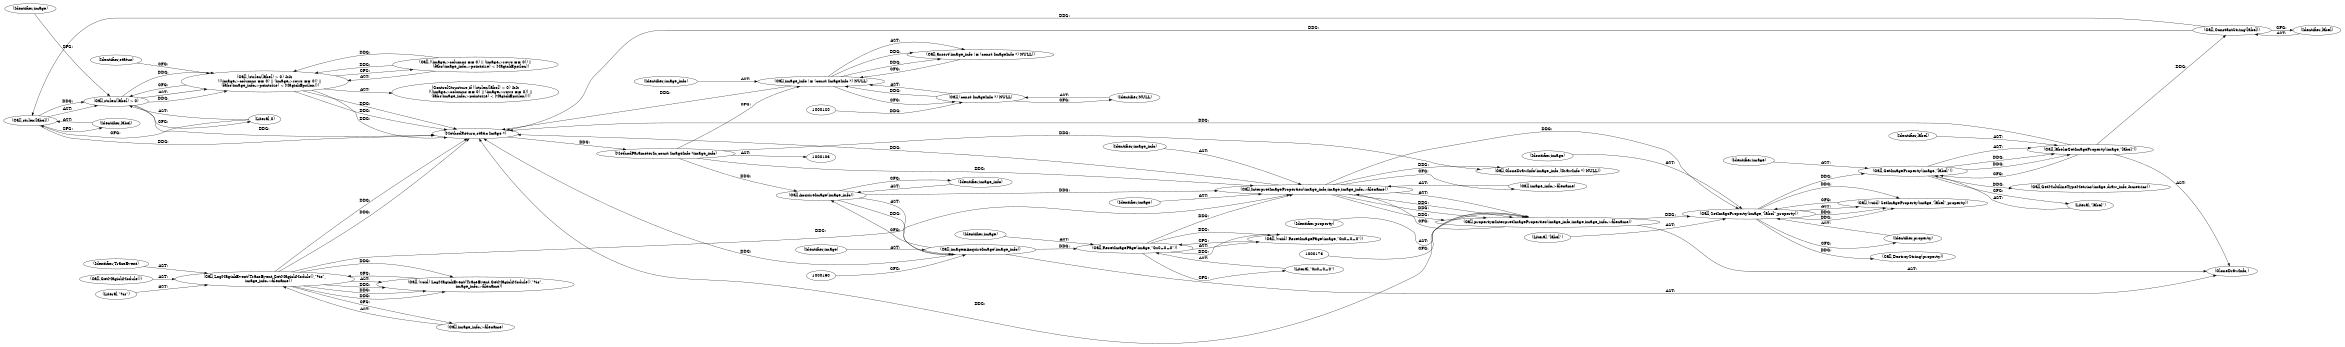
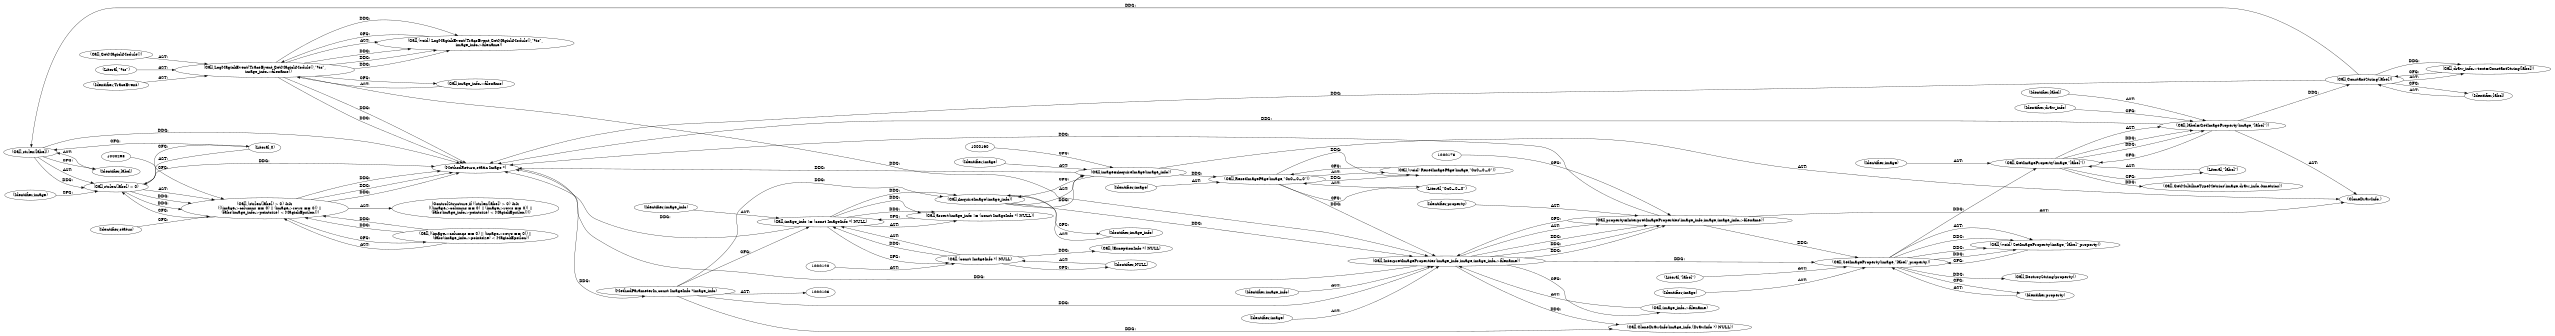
node "(Call,draw_info->text=ConstantString(label))": added
node "(Identifier,draw_info)": added
edge "1000120" -> "(Call,(const ImageInfo *) NULL)": label "DDG: " -> "AST: "
node "1000298": added
edge "(Call,image_info != (const ImageInfo *) NULL)" -> "(Call,AcquireImage(image_info))": added, label "DDG:"
node "(Call,(ExceptionInfo *) NULL)": added
